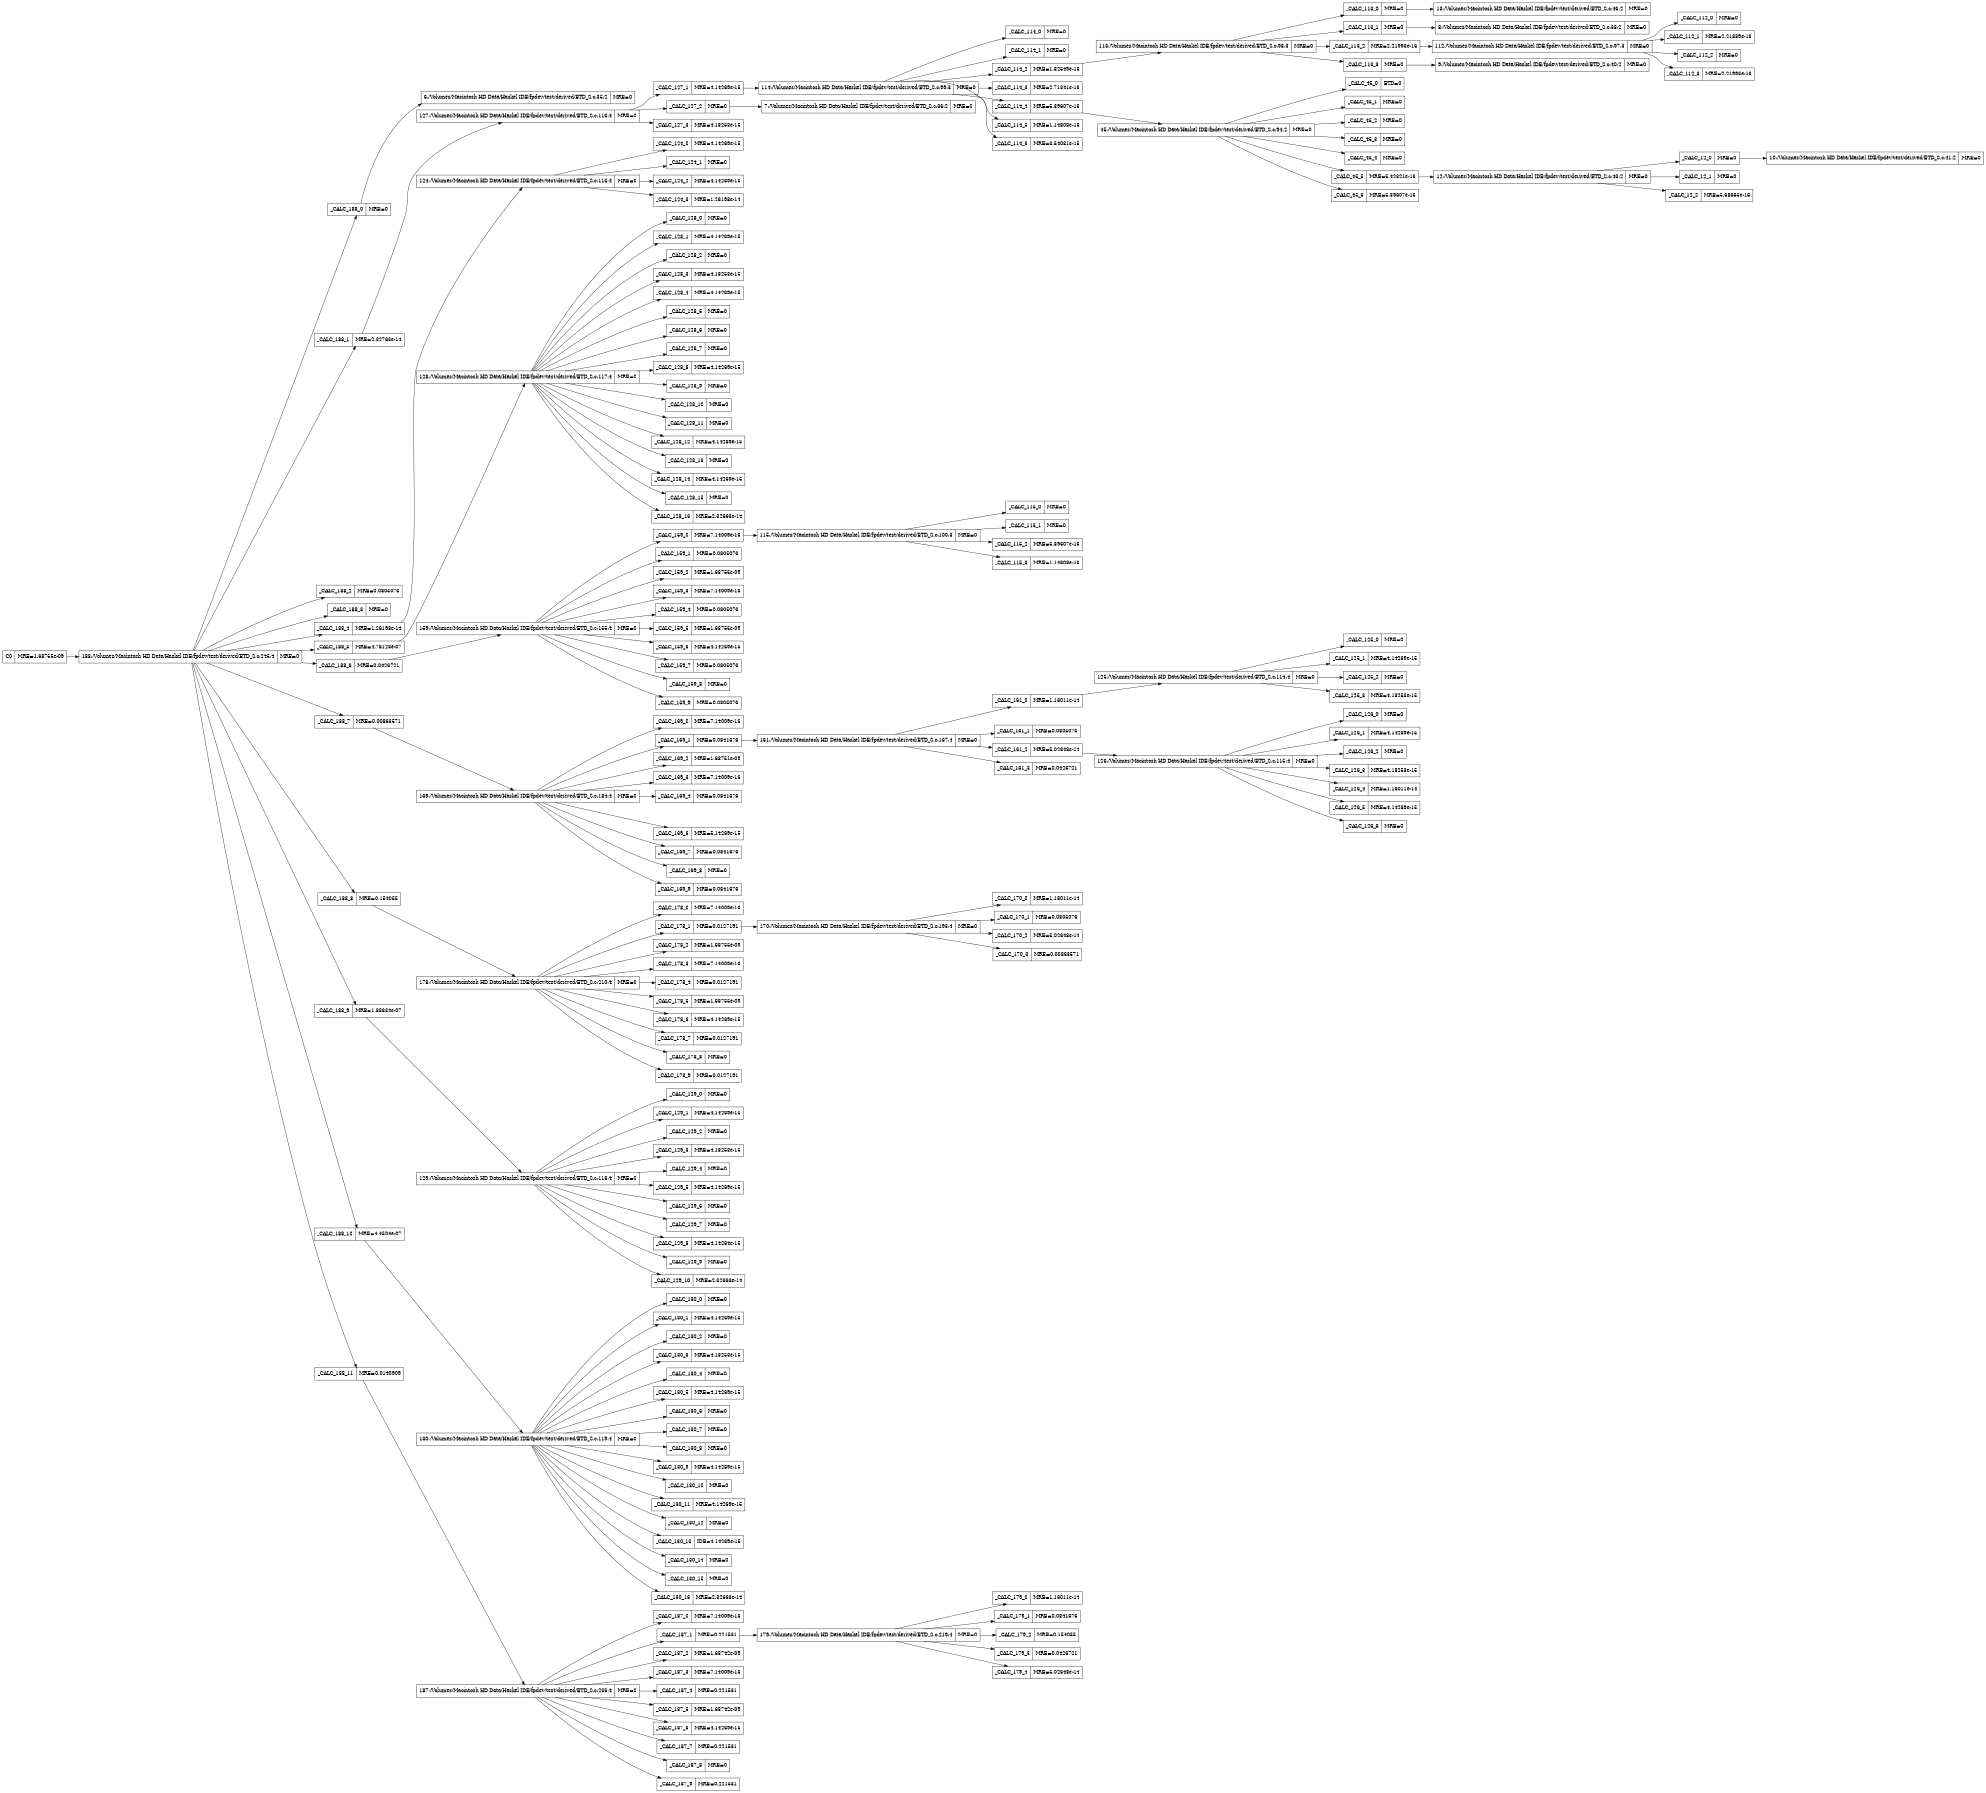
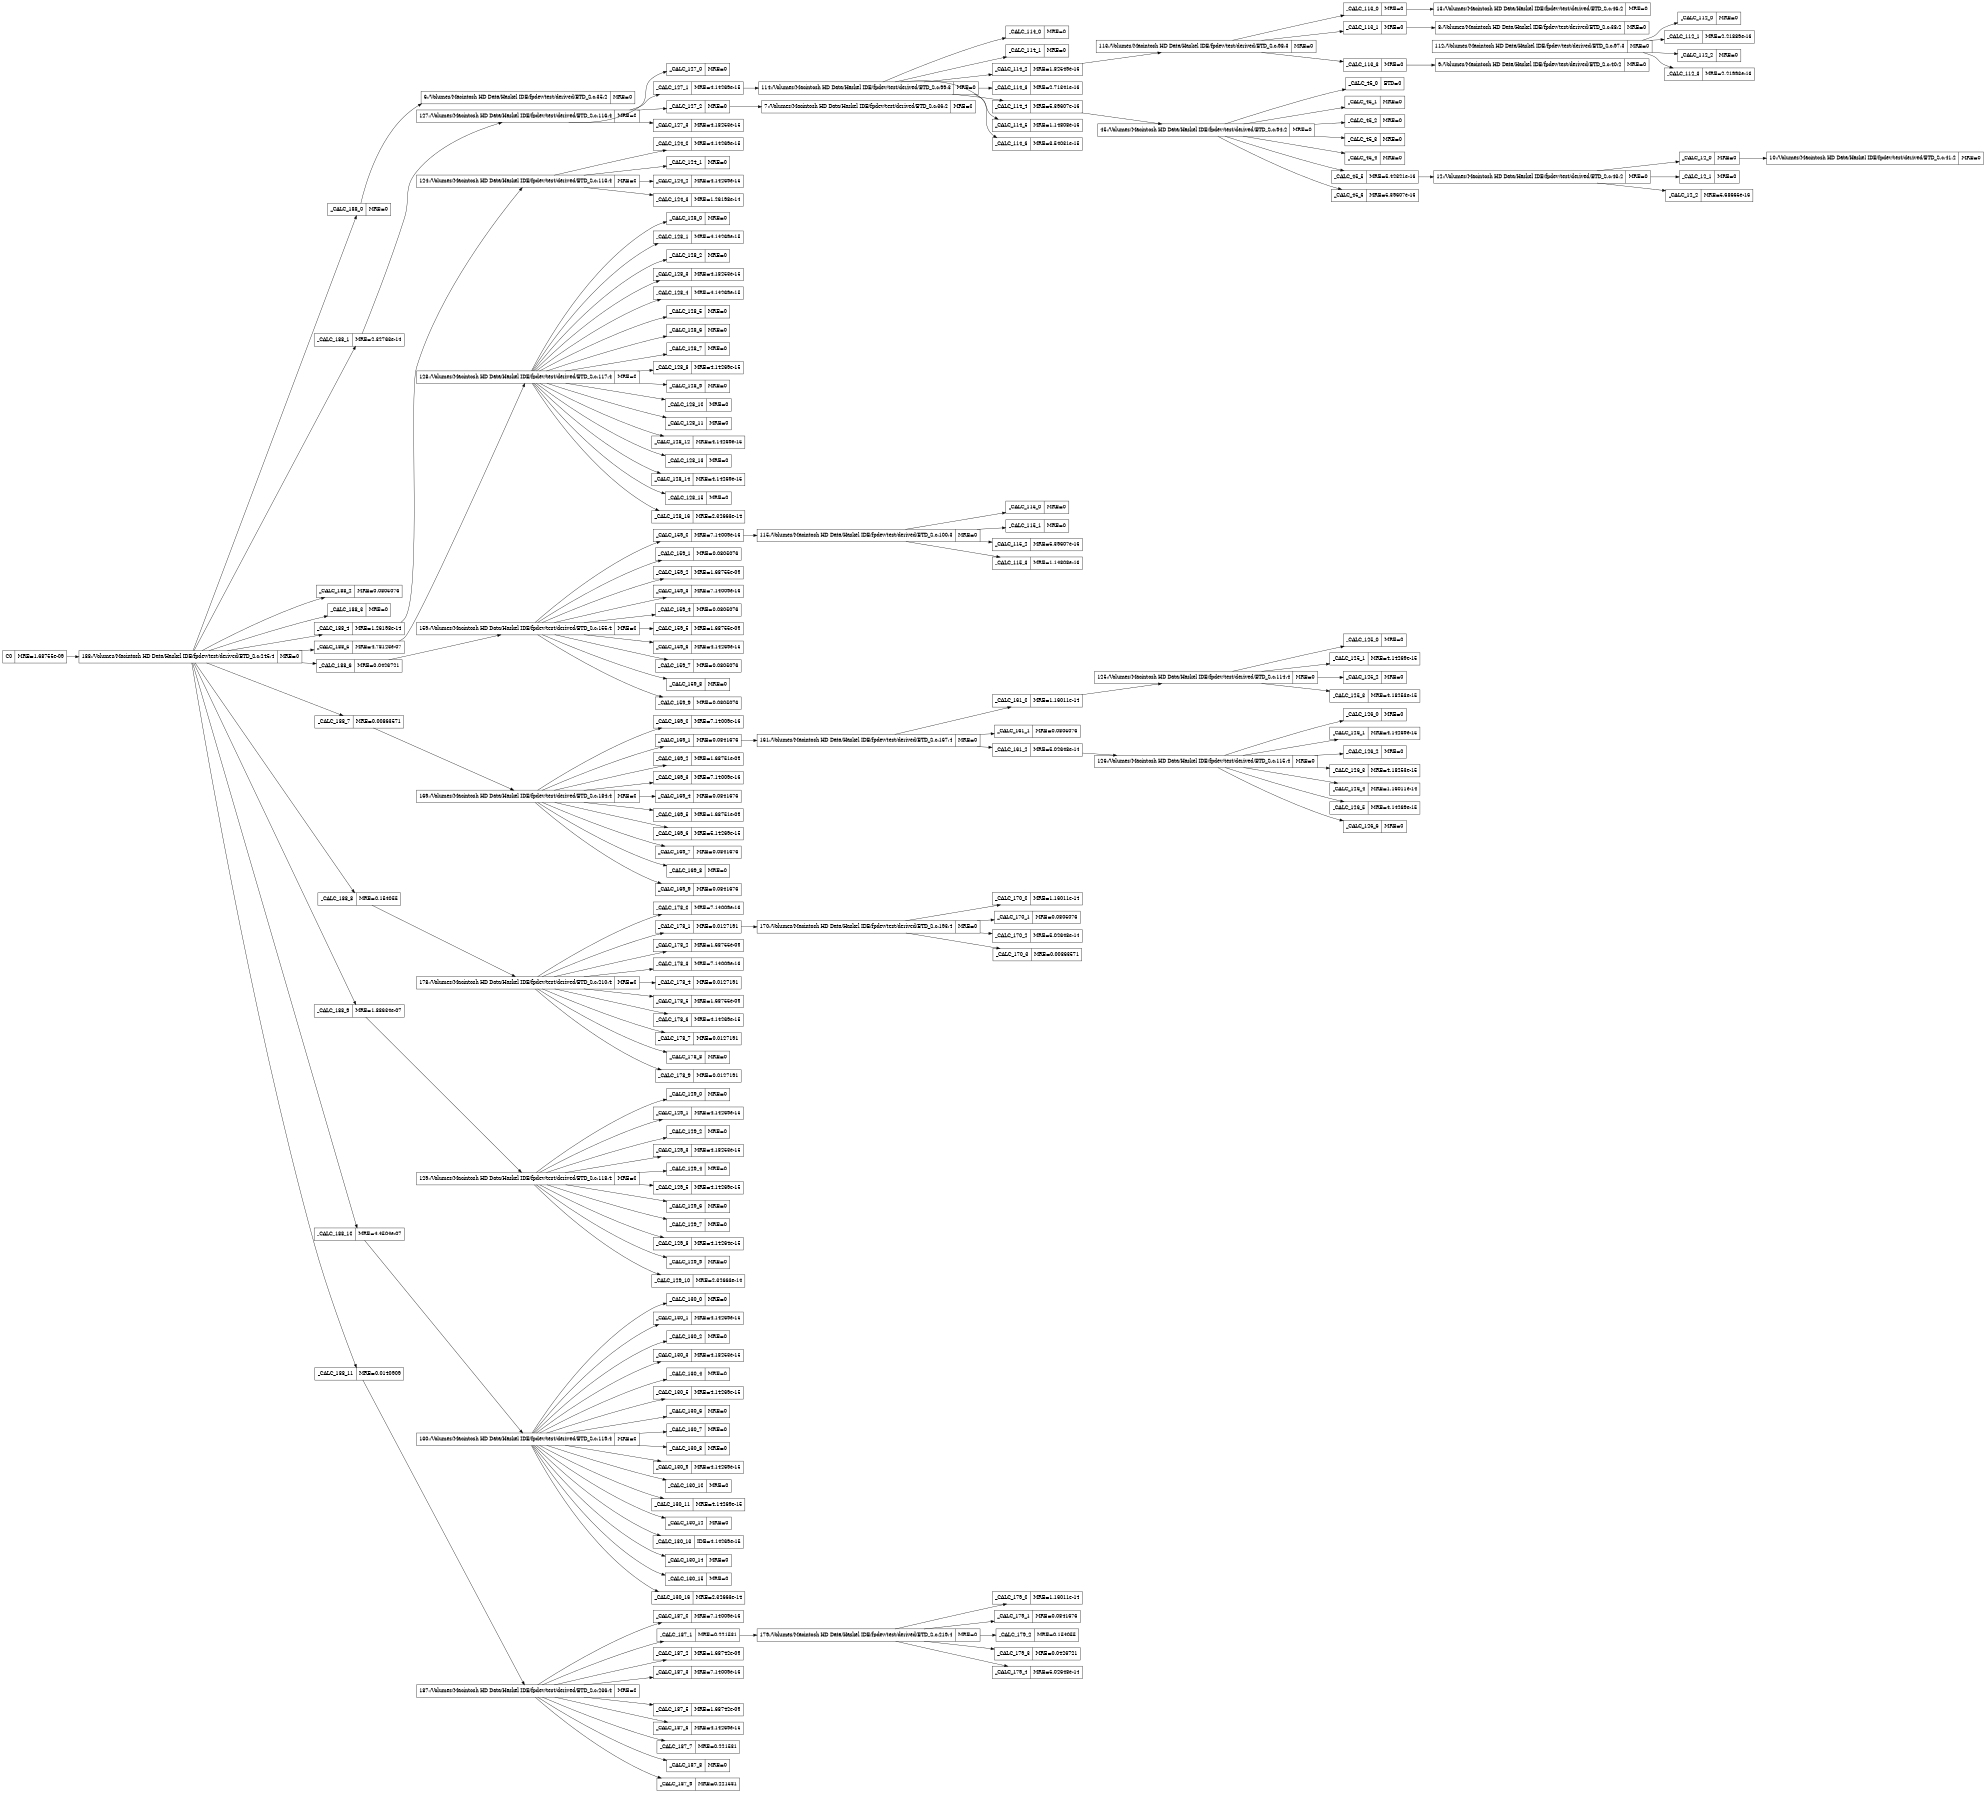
node "_CALC_113_2": removed
node "_CALC_127_0": added
node "_CALC_161_3": removed
node "_CALC_169_5": added
node "_CALC_187_4": removed
